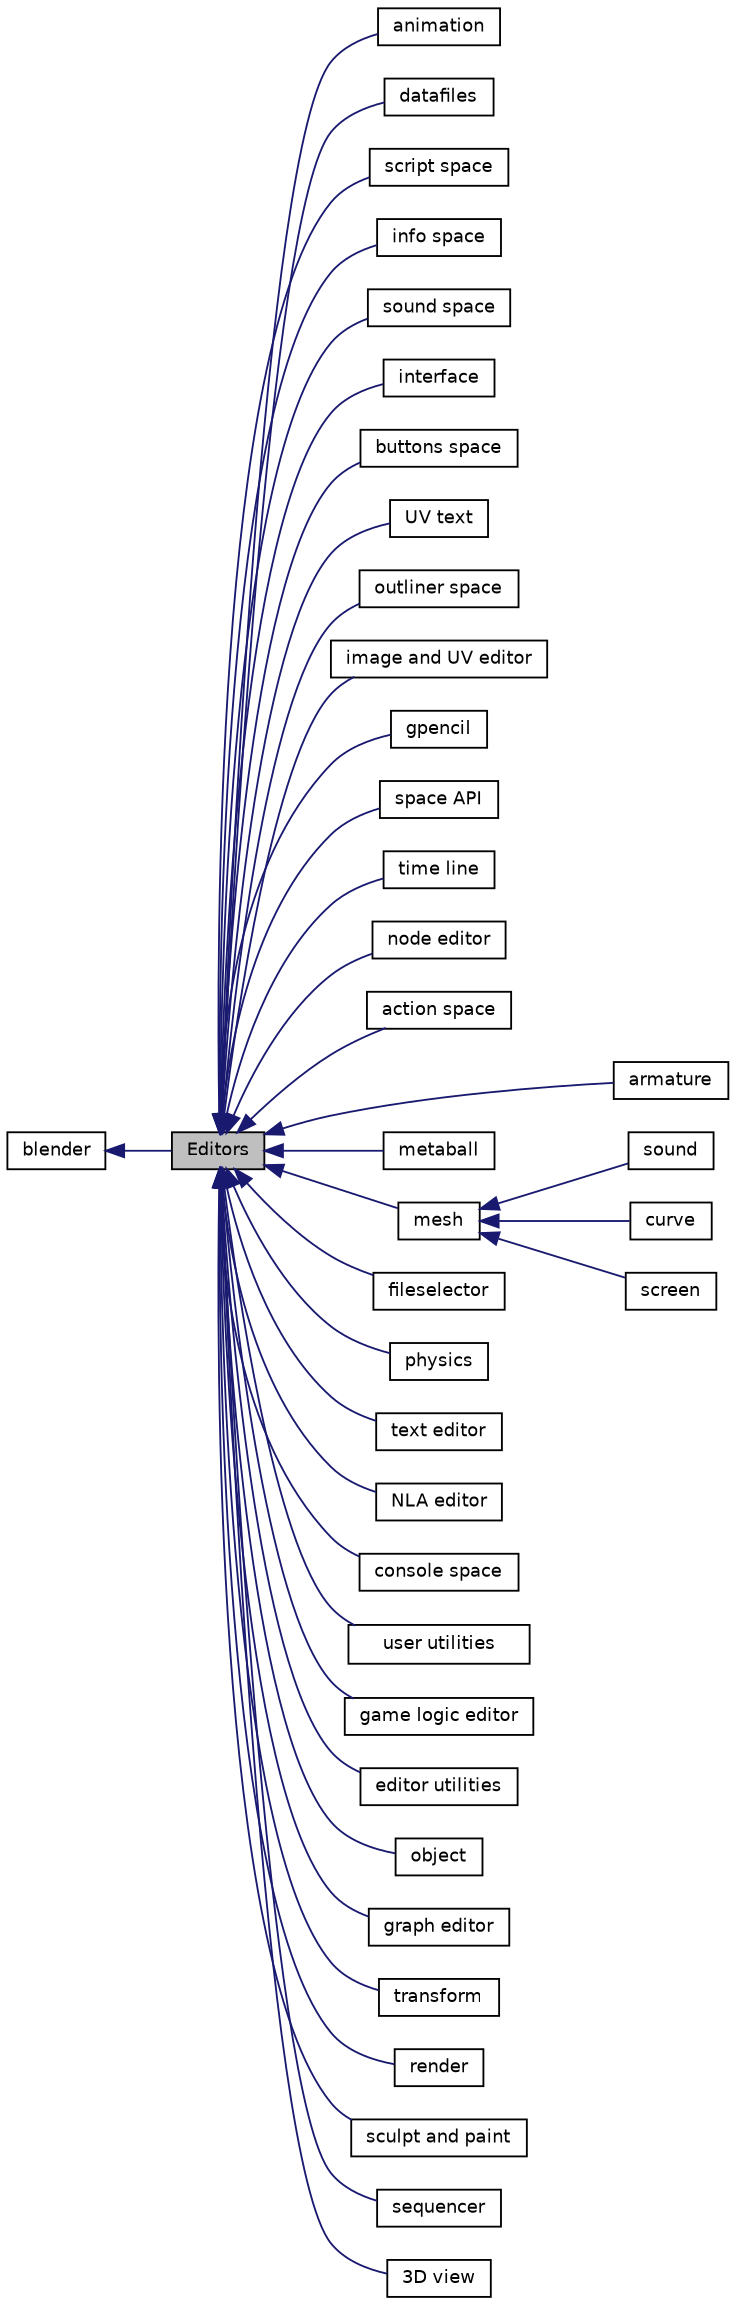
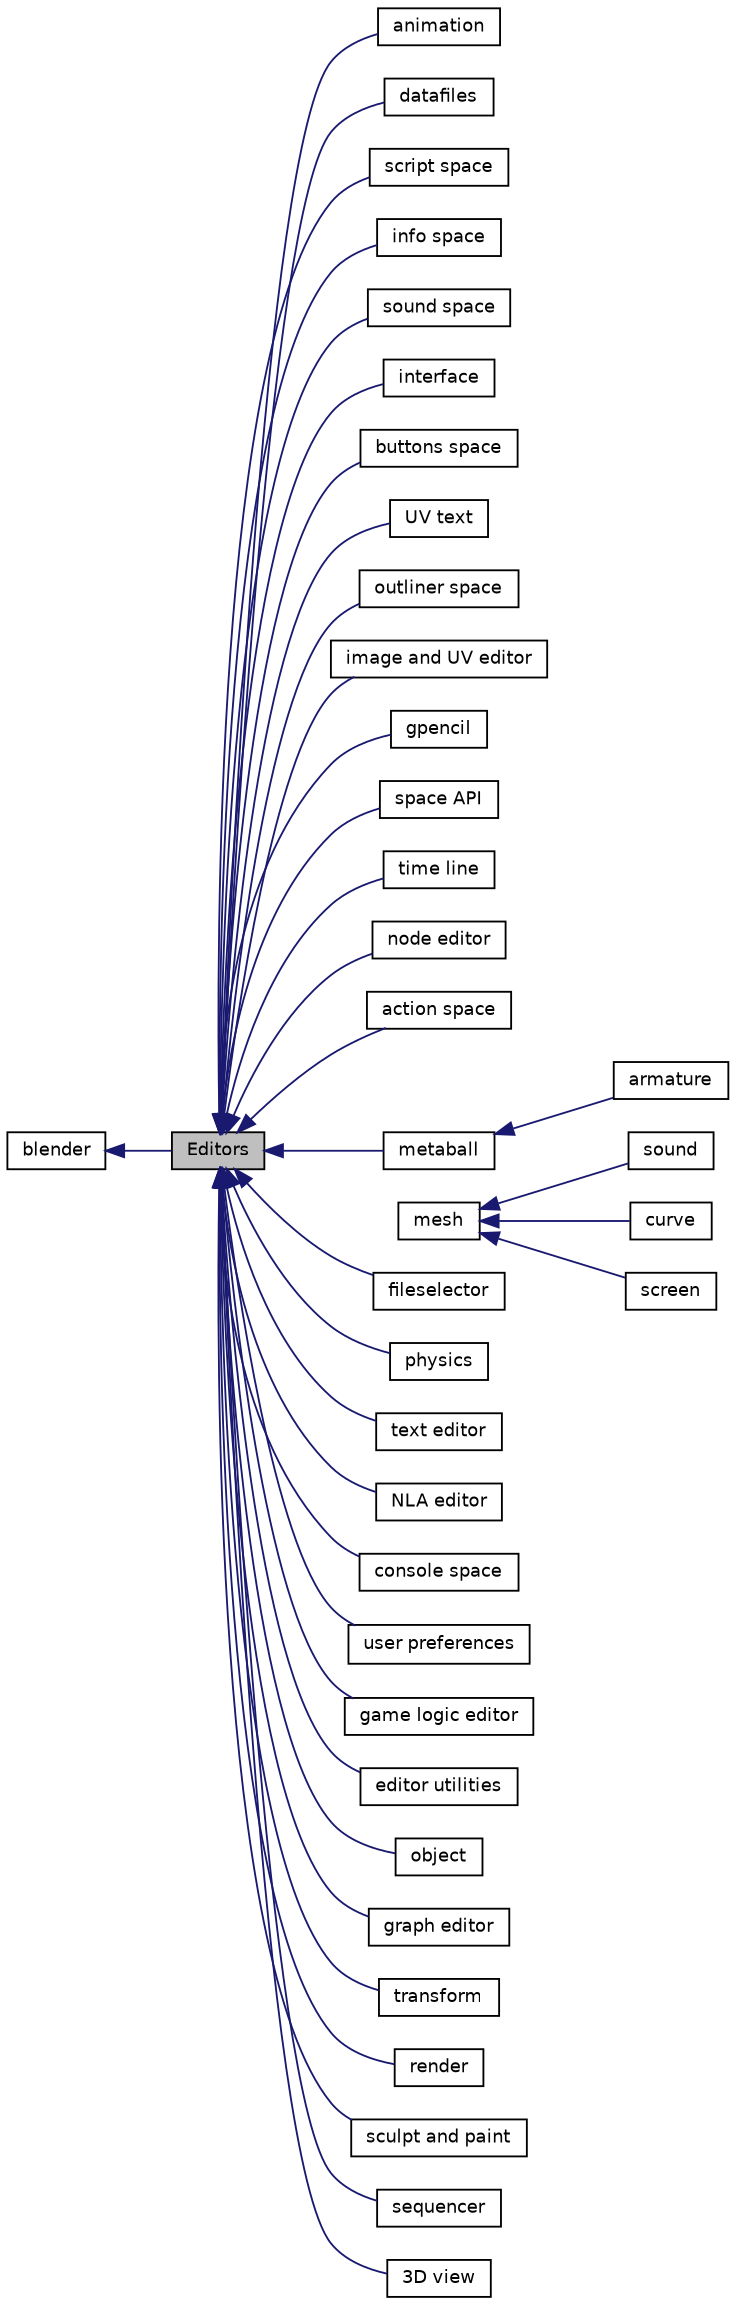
edge "armature" -> "Editors": now "armature" -> "metaball"
edge "mesh" -> "Editors": removed
node "user utilities": label "user utilities" -> "user preferences"
